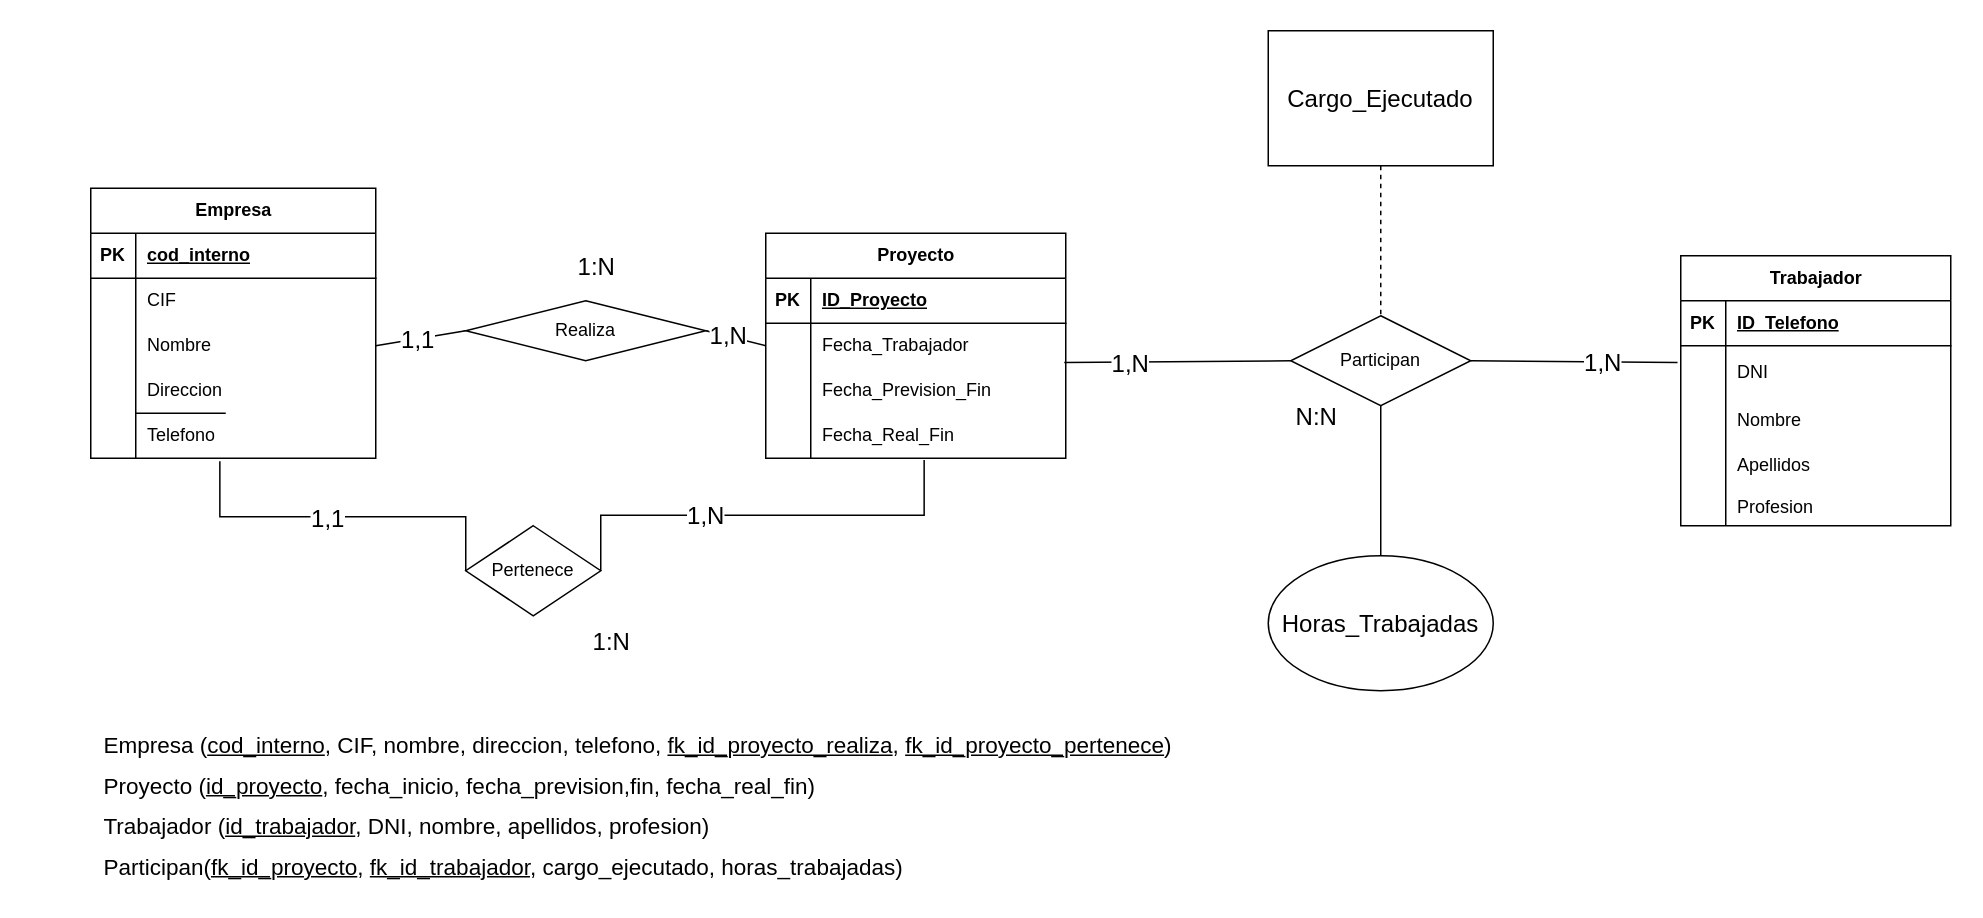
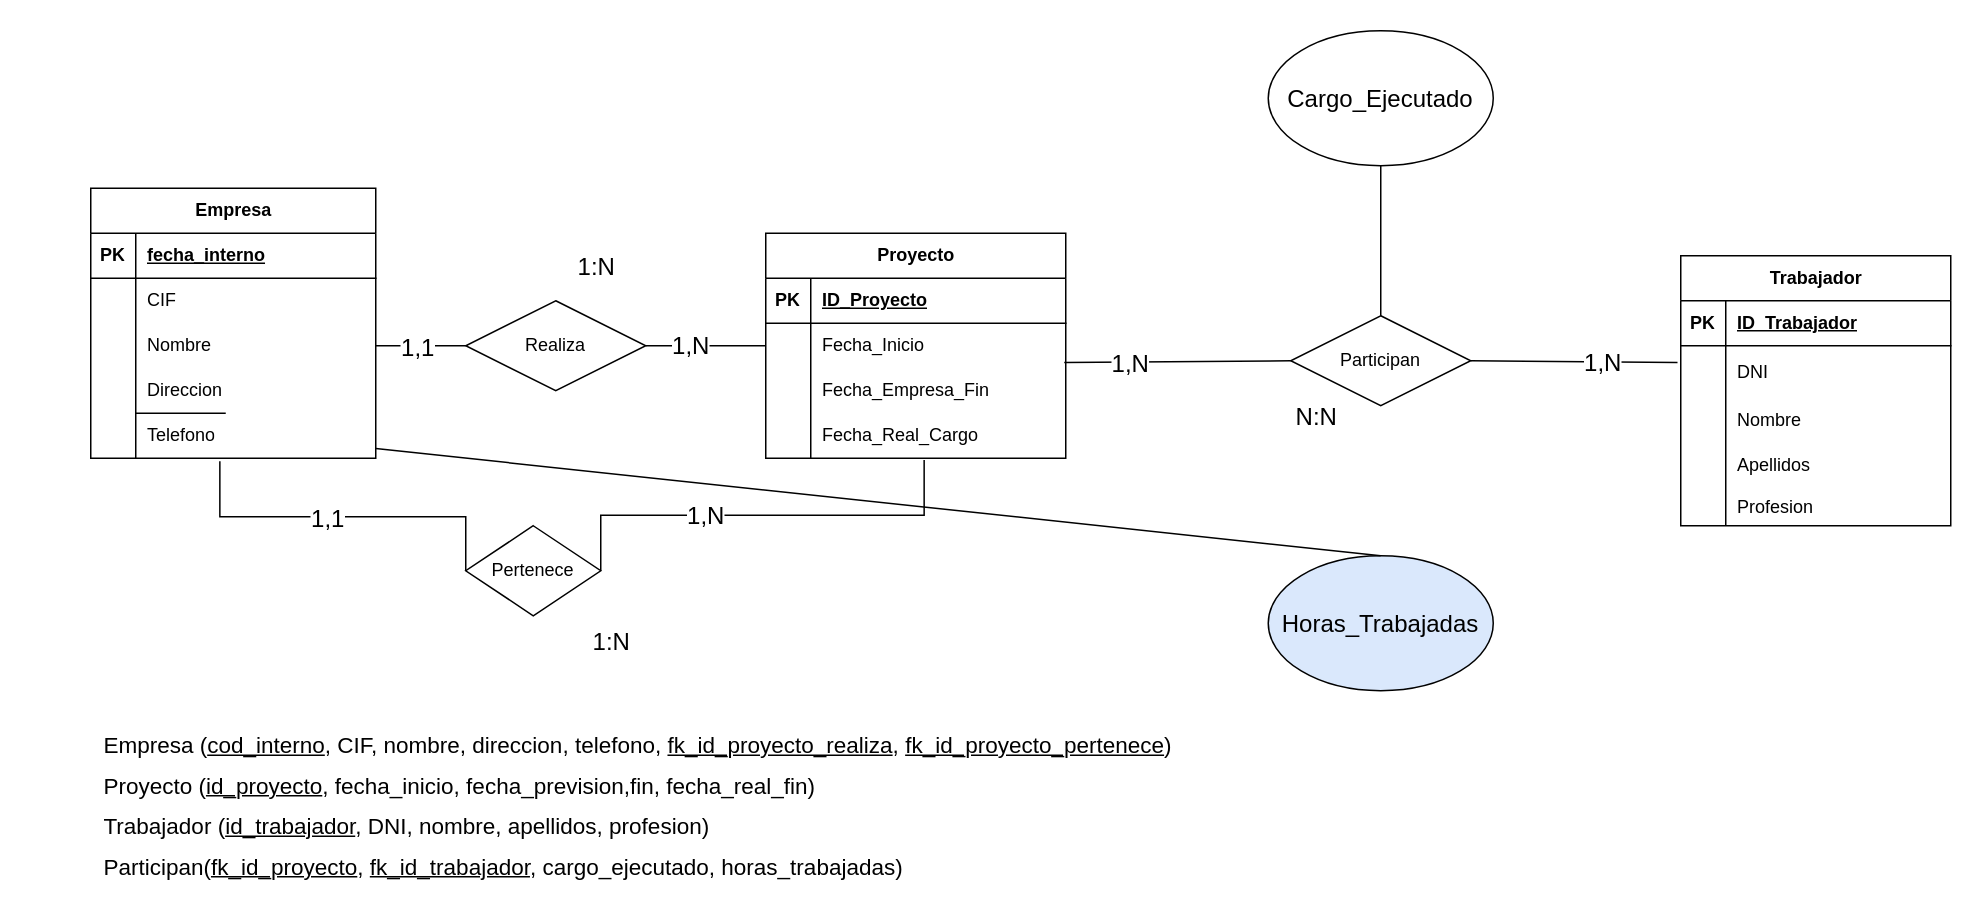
node "Cargo_Ejecutado": shape rectangle -> ellipse
edge "Cargo_Ejecutado" -- "Participan": style dashed -> solid
node "cod_interno": label "cod_interno" -> "fecha_interno"
node "ID_Telefono": label "ID_Telefono" -> "ID_Trabajador"
node "Realiza": size 240x60 -> 180x90
node "Fecha_Trabajador": label "Fecha_Trabajador" -> "Fecha_Inicio"
node "Fecha_Prevision_Fin": label "Fecha_Prevision_Fin" -> "Fecha_Empresa_Fin"
node "Fecha_Real_Fin": label "Fecha_Real_Fin" -> "Fecha_Real_Cargo"
edge "Participan" -- "Horas_Trabajadas": now "Telefono" -- "Horas_Trabajadas"
node "Horas_Trabajadas": fillcolor #ffffff -> #dae8fc
